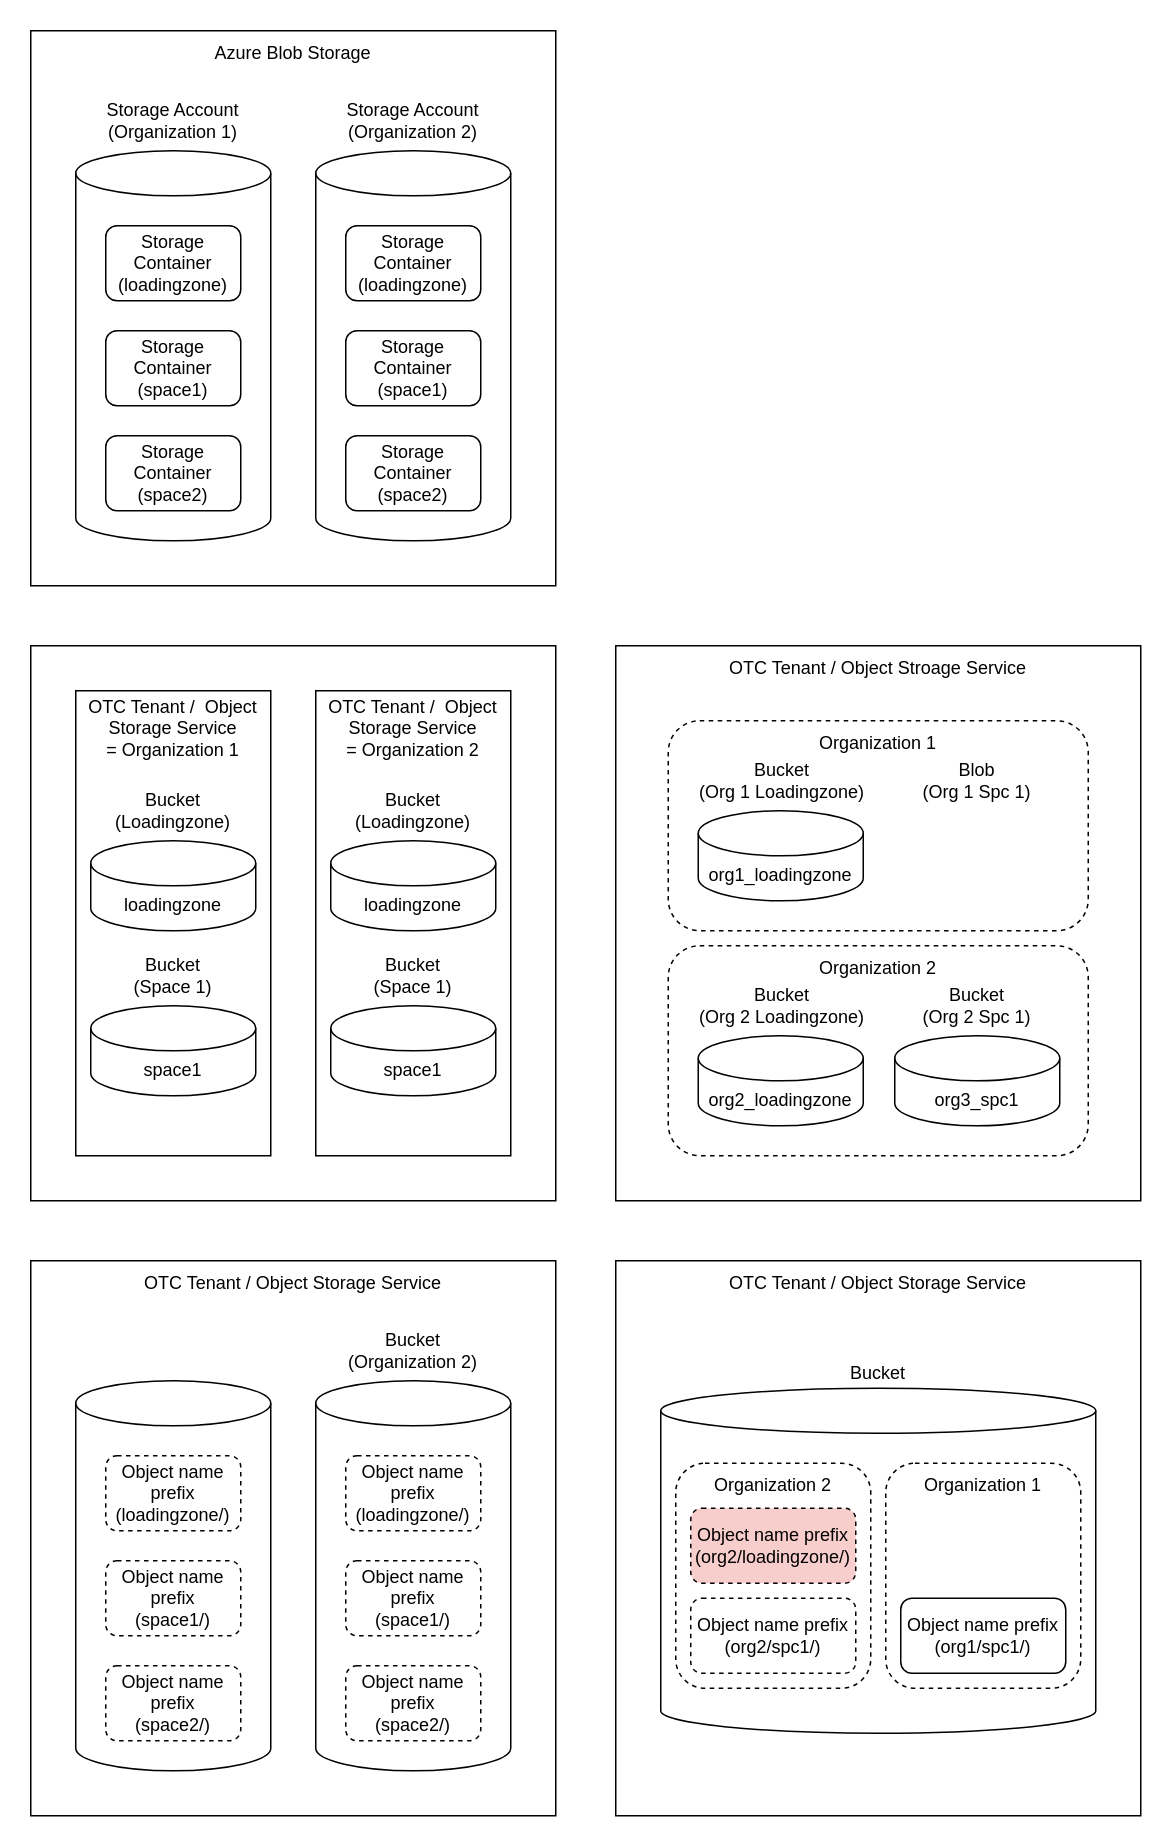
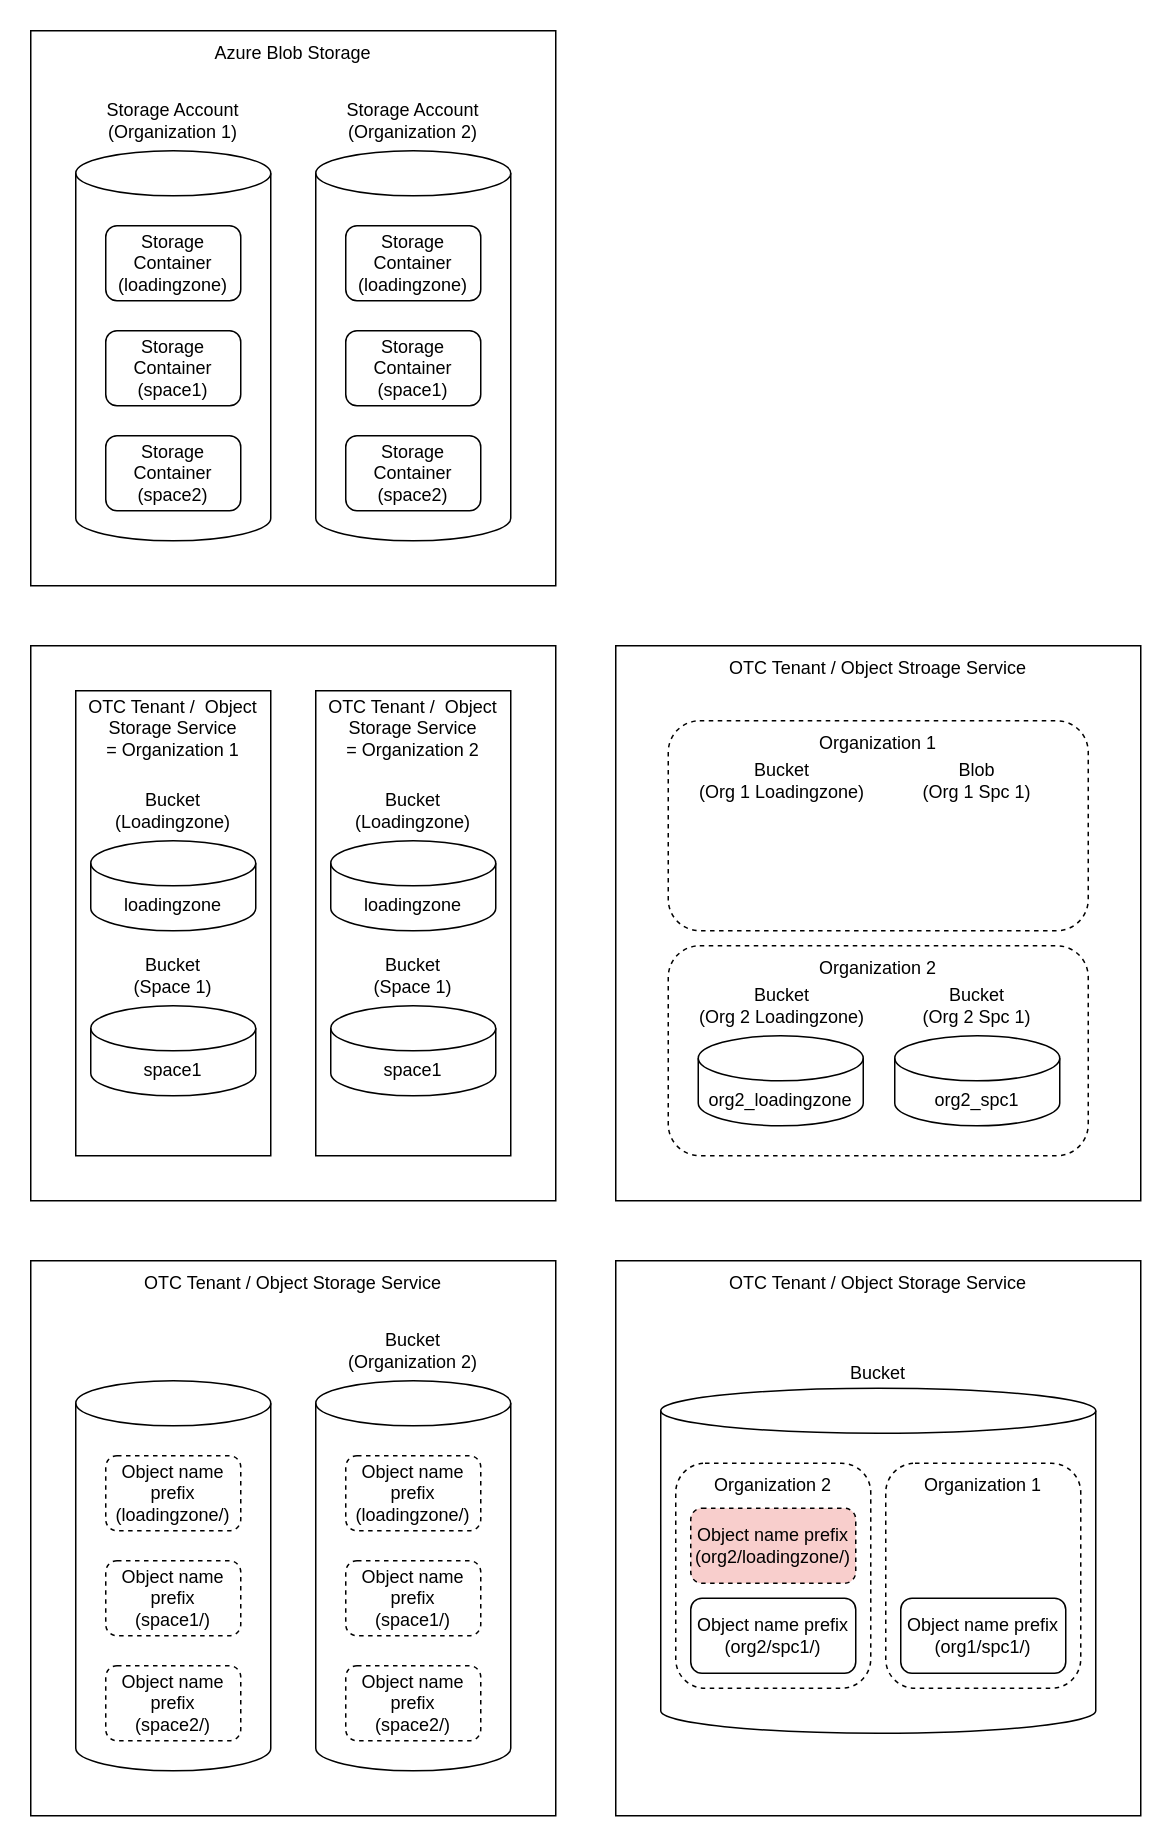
node "org1_loadingzone": removed
node "org3_spc1": label "org3_spc1" -> "org2_spc1"
node "Object name prefix (org2/spc1/)": style dashed -> solid
